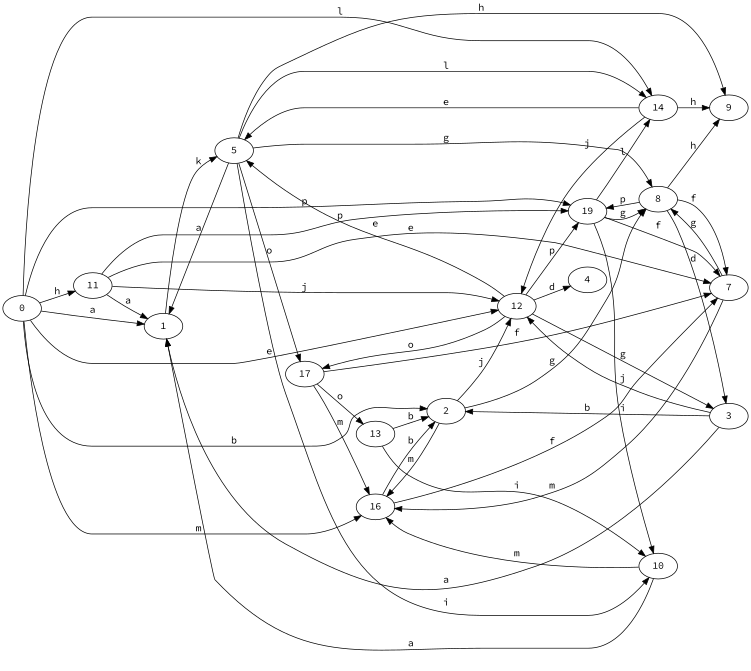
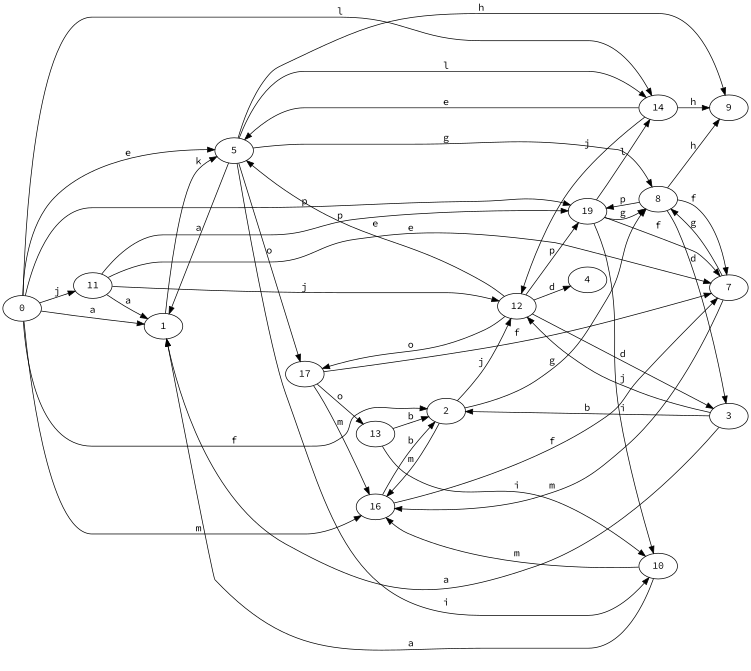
edge "0" -> "11": label "h" -> "j"
edge "12" -> "3": label "g" -> "d"
edge "0" -> "12": now "0" -> "5"
edge "0" -> "2": label "b" -> "f"
